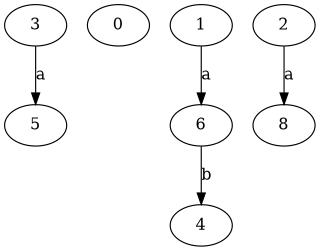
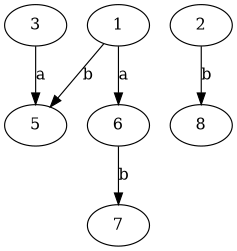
node "0": removed
edge "1" -> "5": added, label "b"
edge "2" -> "8": label "a" -> "b"
node "4": label "4" -> "7"
